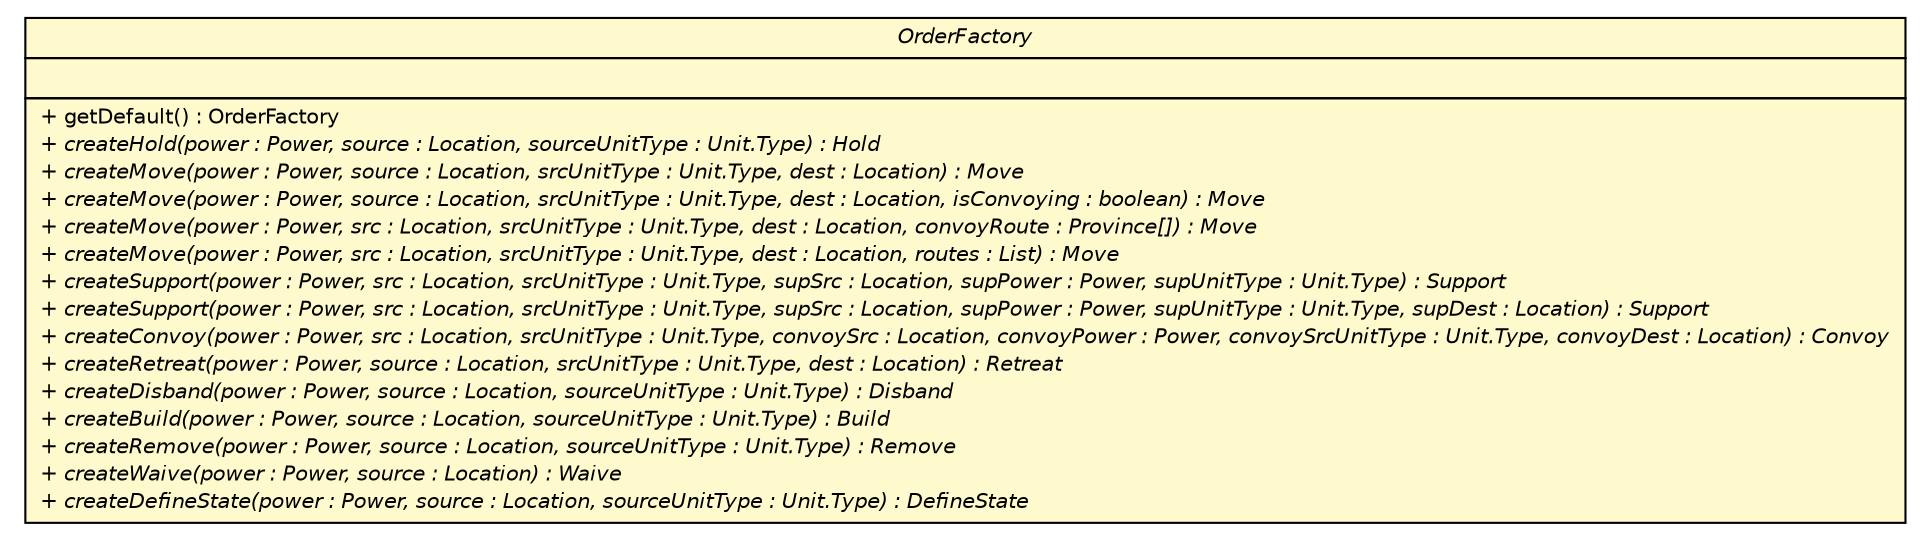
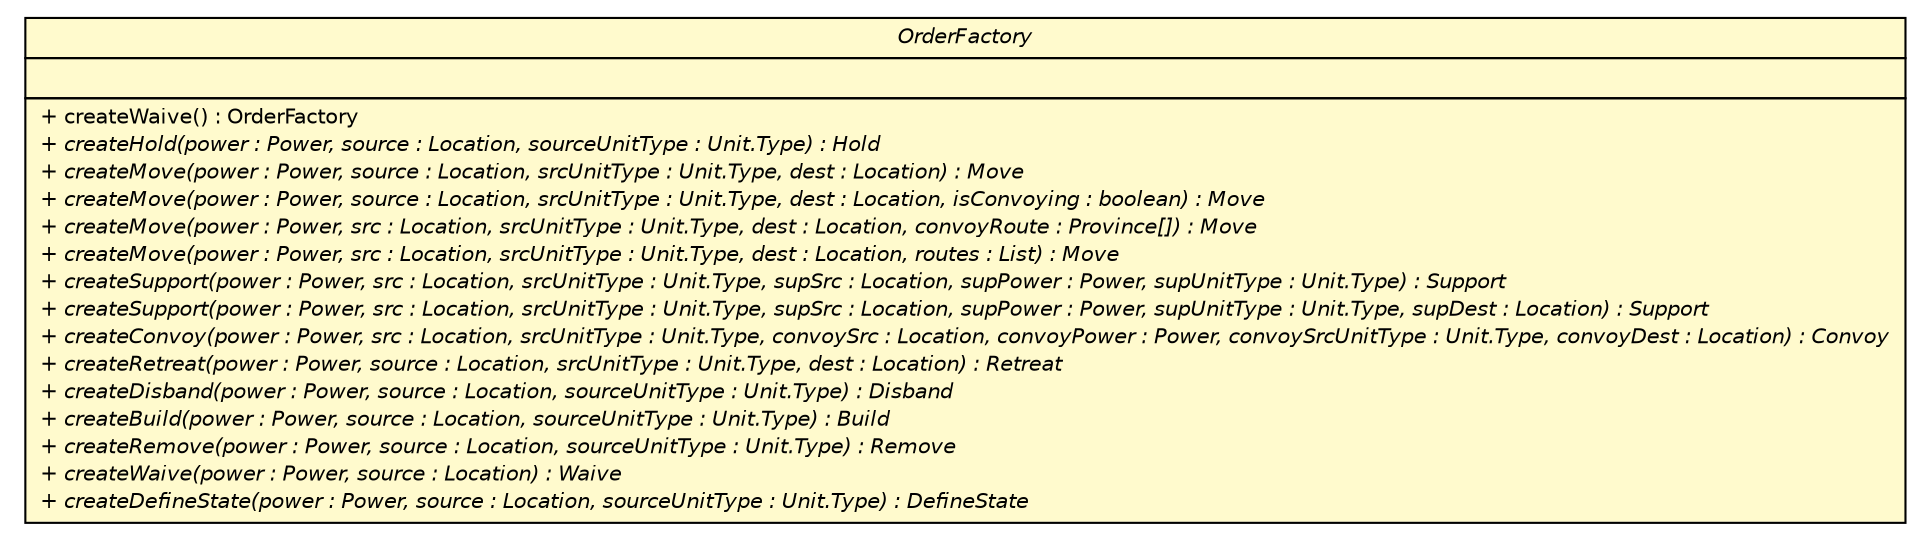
node "OrderFactory": text "+ getDefault() : OrderFactory" -> "+ createWaive() : OrderFactory"
